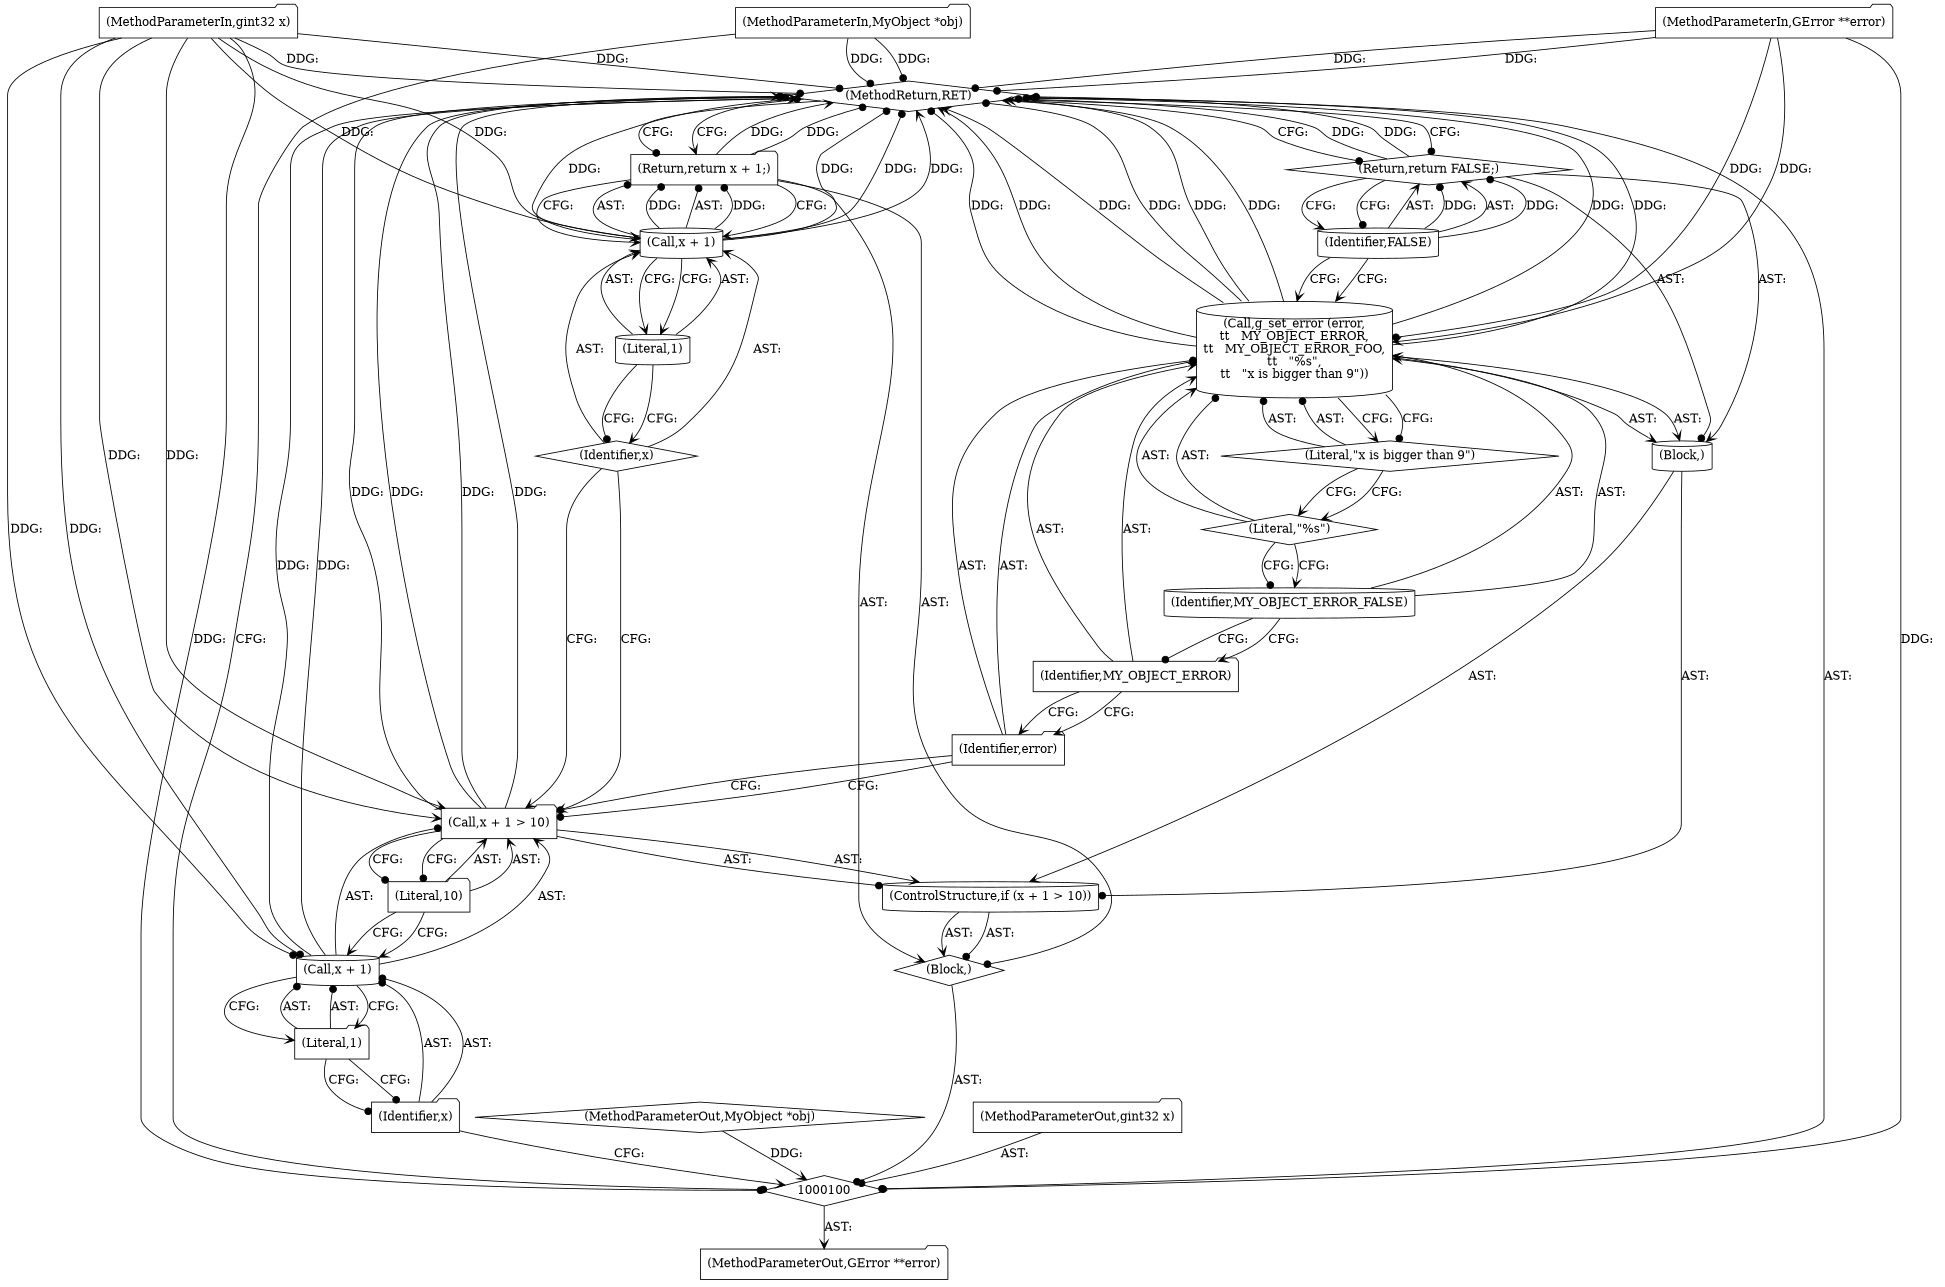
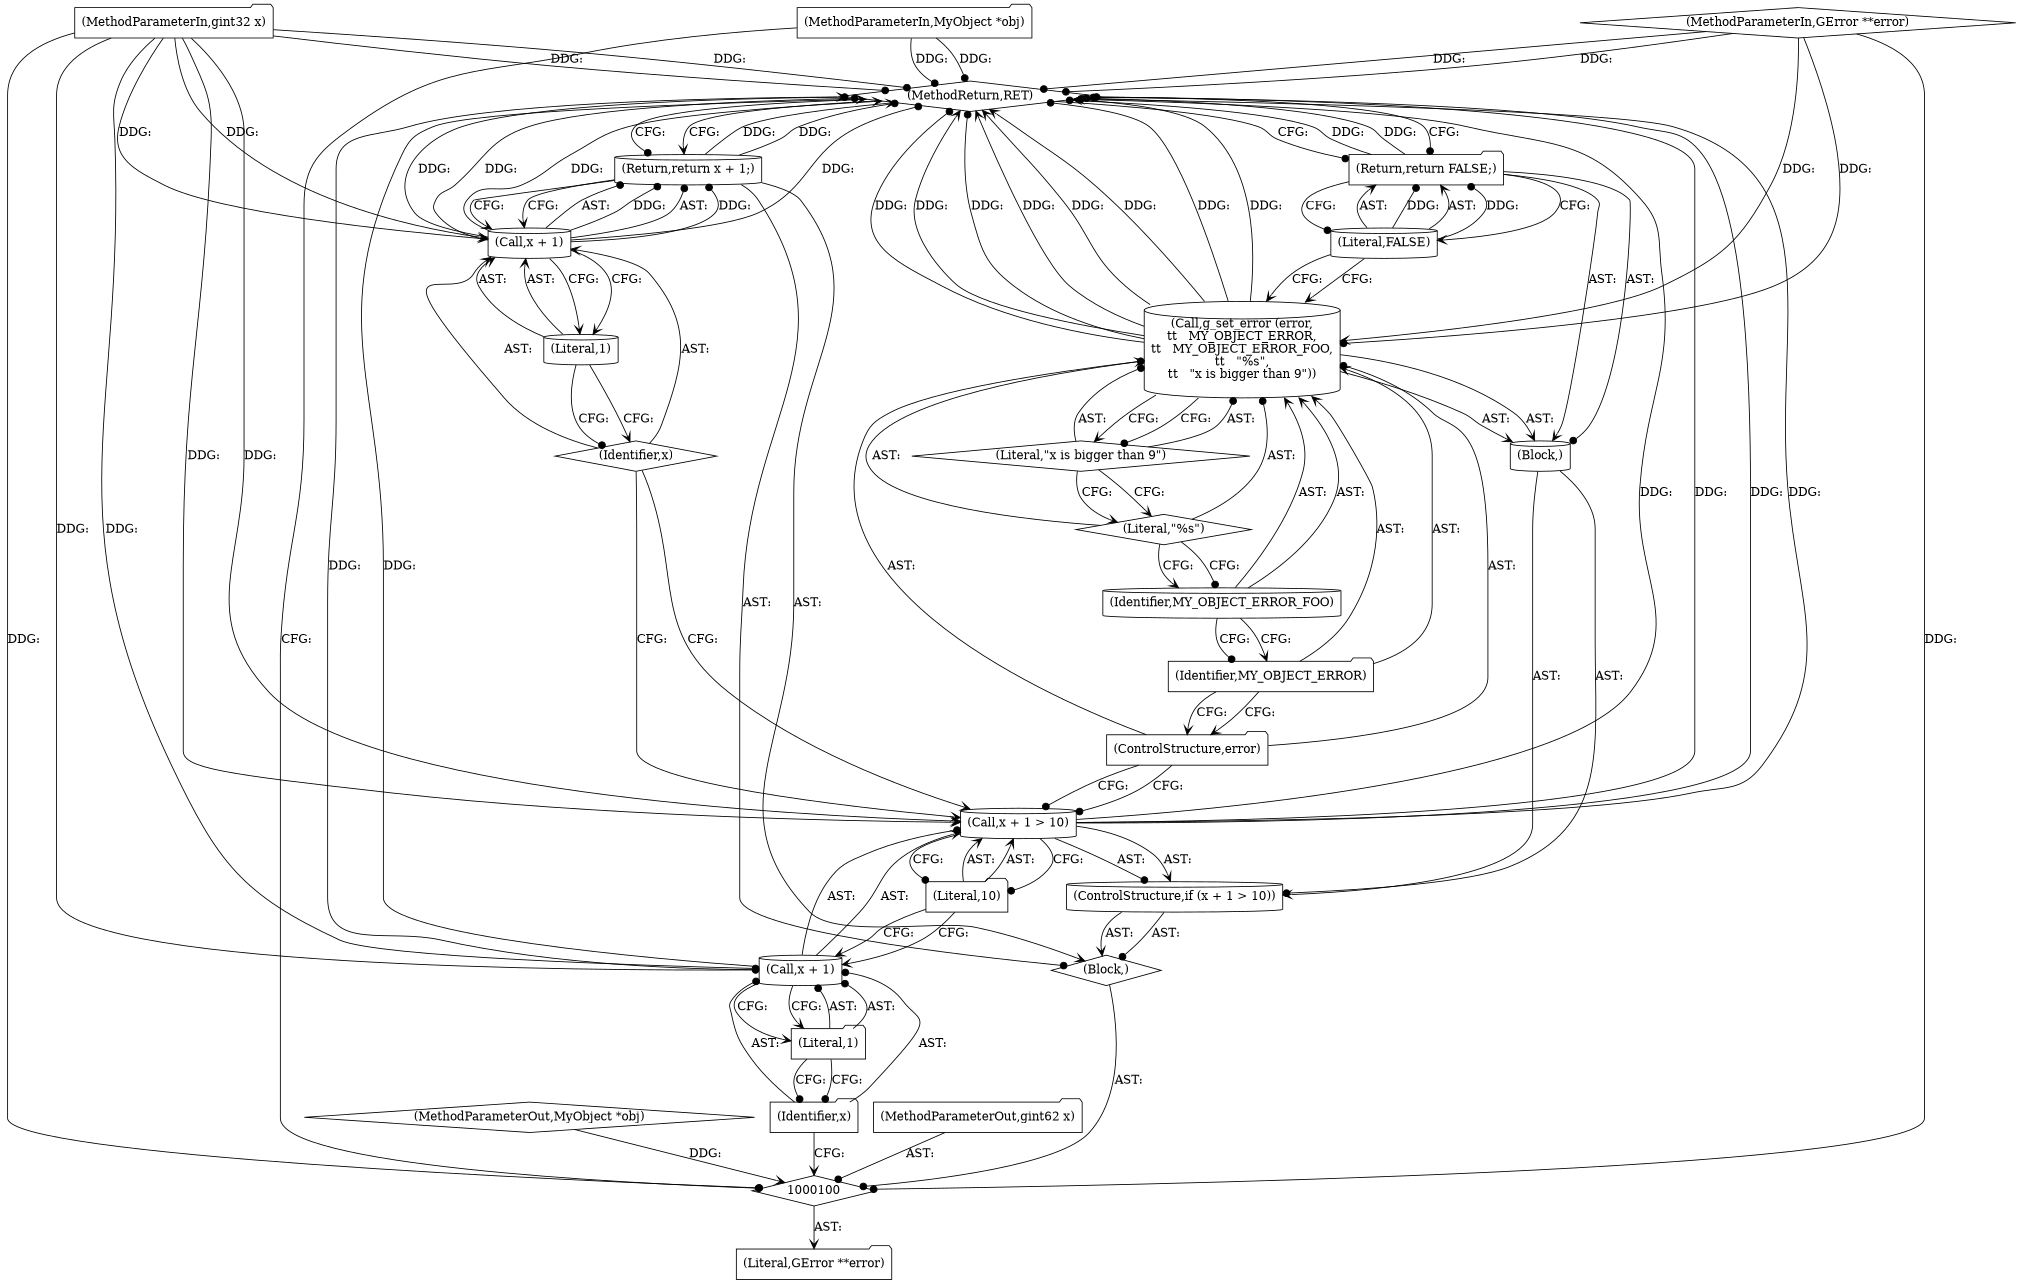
node "(MethodParameterIn,GError **error)": shape folder -> diamond
node "(Return,return x + 1;)": shape folder -> cylinder
node "(Return,return FALSE;)": shape diamond -> folder
node "(Identifier,FALSE)": label "(Identifier,FALSE)" -> "(Literal,FALSE)"
node "(Identifier,MY_OBJECT_ERROR_FALSE)": label "(Identifier,MY_OBJECT_ERROR_FALSE)" -> "(Identifier,MY_OBJECT_ERROR_FOO)"
edge "(MethodReturn,RET)" -> "1000100": removed, label "AST:"
node "(Identifier,error)": label "(Identifier,error)" -> "(ControlStructure,error)"
node "(Call,x + 1 > 10)": shape folder -> cylinder
node "(MethodParameterOut,gint32 x)": label "(MethodParameterOut,gint32 x)" -> "(MethodParameterOut,gint62 x)"
node "(MethodParameterOut,GError **error)": label "(MethodParameterOut,GError **error)" -> "(Literal,GError **error)"
